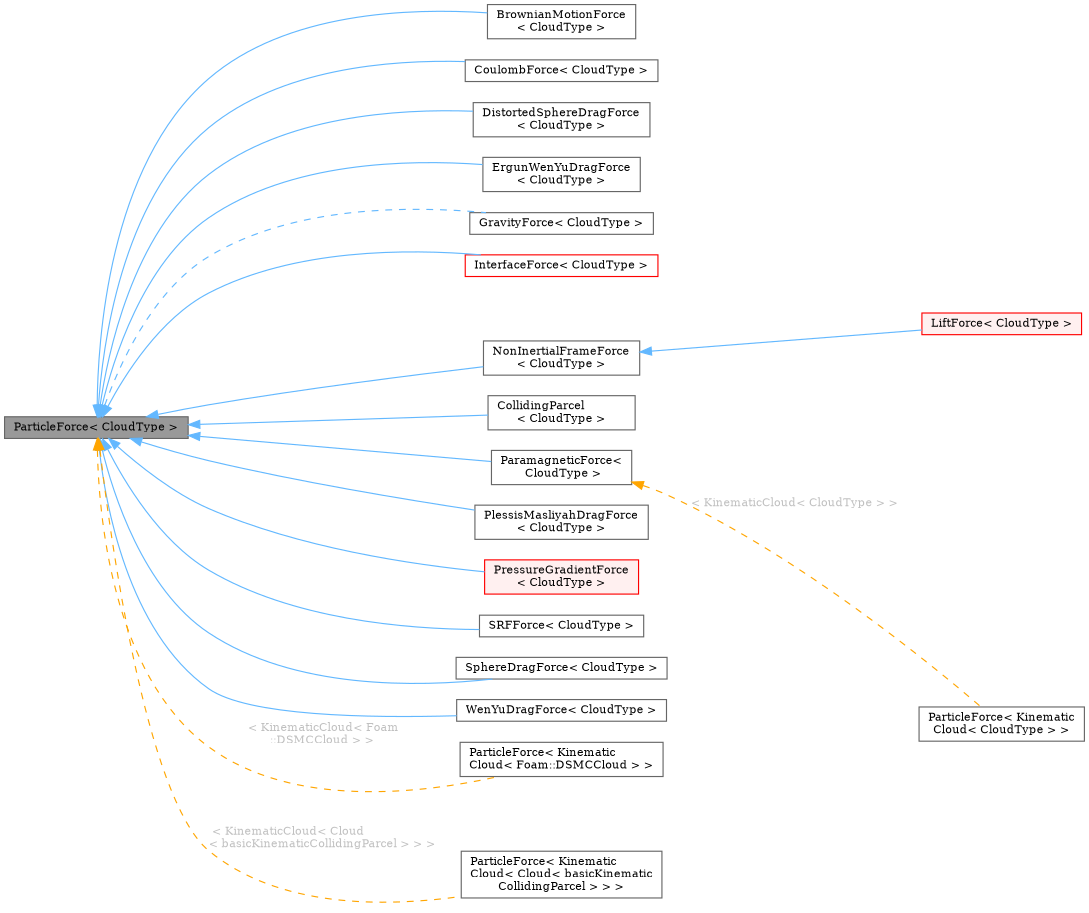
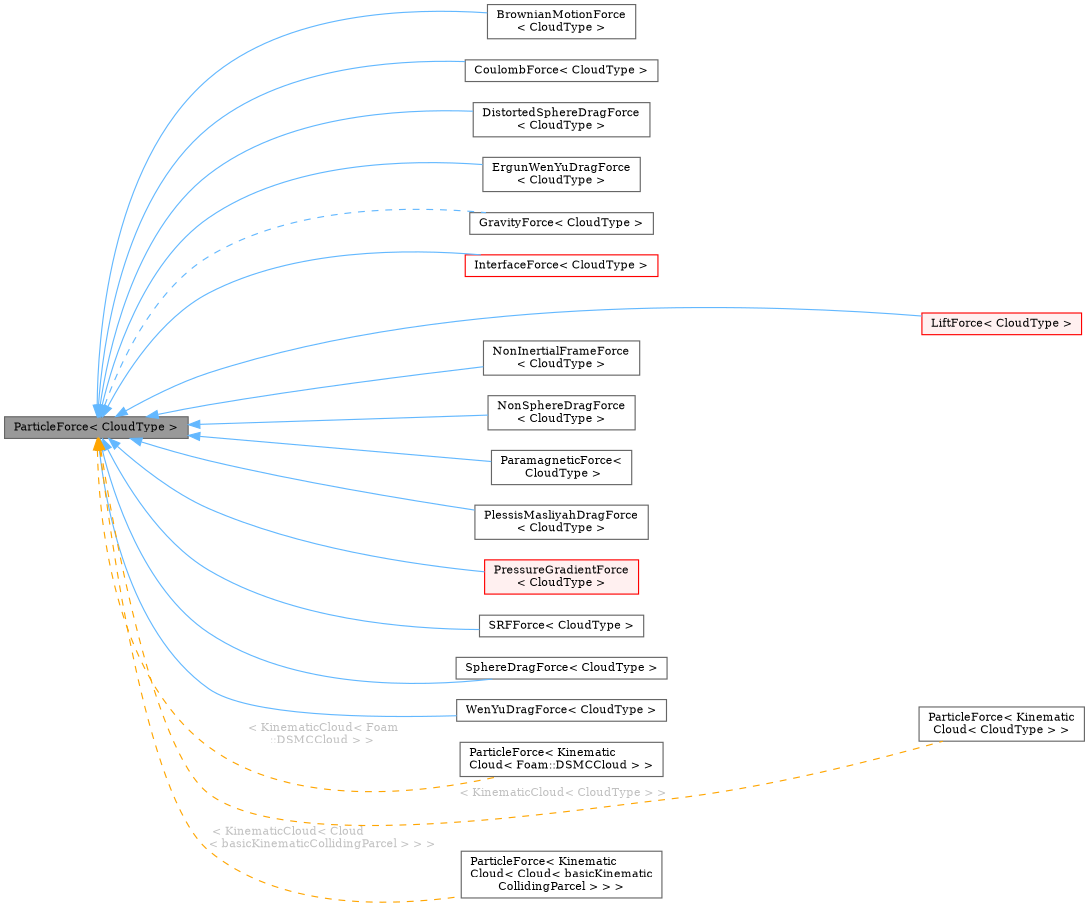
edge "LiftForce< CloudType >" -> "NonInertialFrameForce < CloudType >": now "LiftForce< CloudType >" -> "ParticleForce< CloudType >"
node "CollidingParcel < CloudType >": label "CollidingParcel < CloudType >" -> "NonSphereDragForce < CloudType >"
edge "ParticleForce< Kinematic Cloud< CloudType > >" -> "ParamagneticForce< CloudType >": now "ParticleForce< Kinematic Cloud< CloudType > >" -> "ParticleForce< CloudType >"
